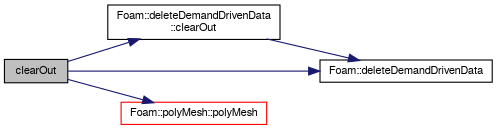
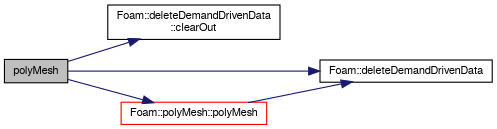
edge "Foam::deleteDemandDrivenData ::clearOut" -> "Foam::deleteDemandDrivenData": now "Foam::polyMesh::polyMesh" -> "Foam::deleteDemandDrivenData"
node "clearOut": label "clearOut" -> "polyMesh"
